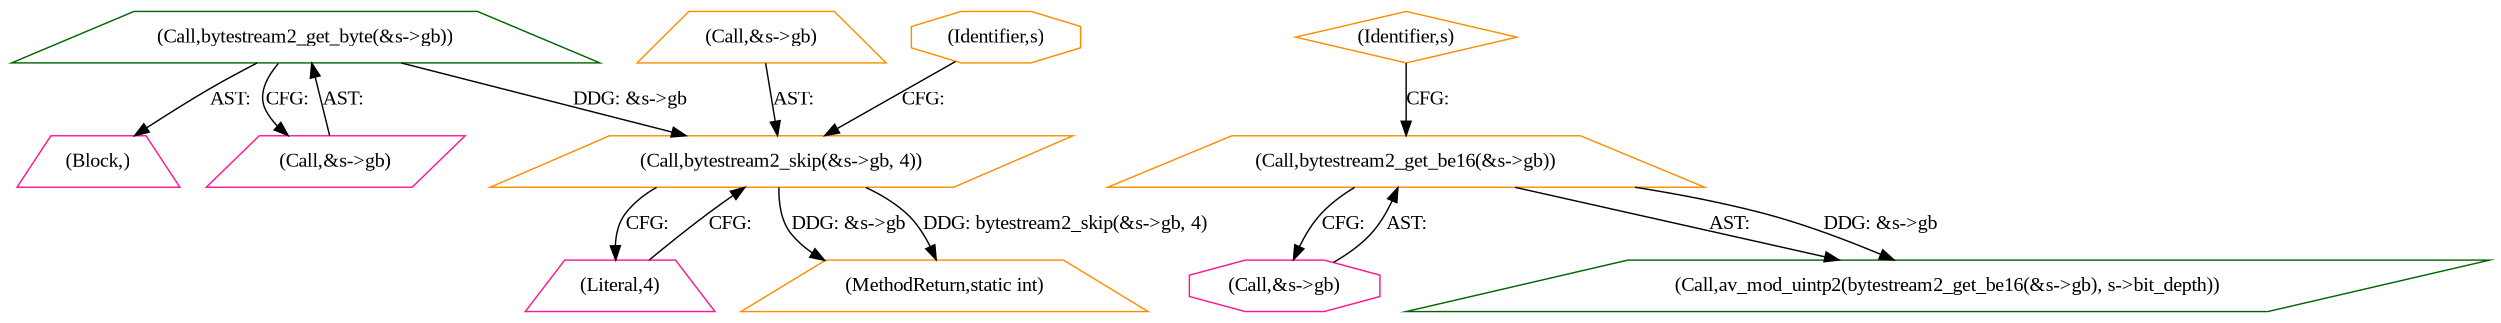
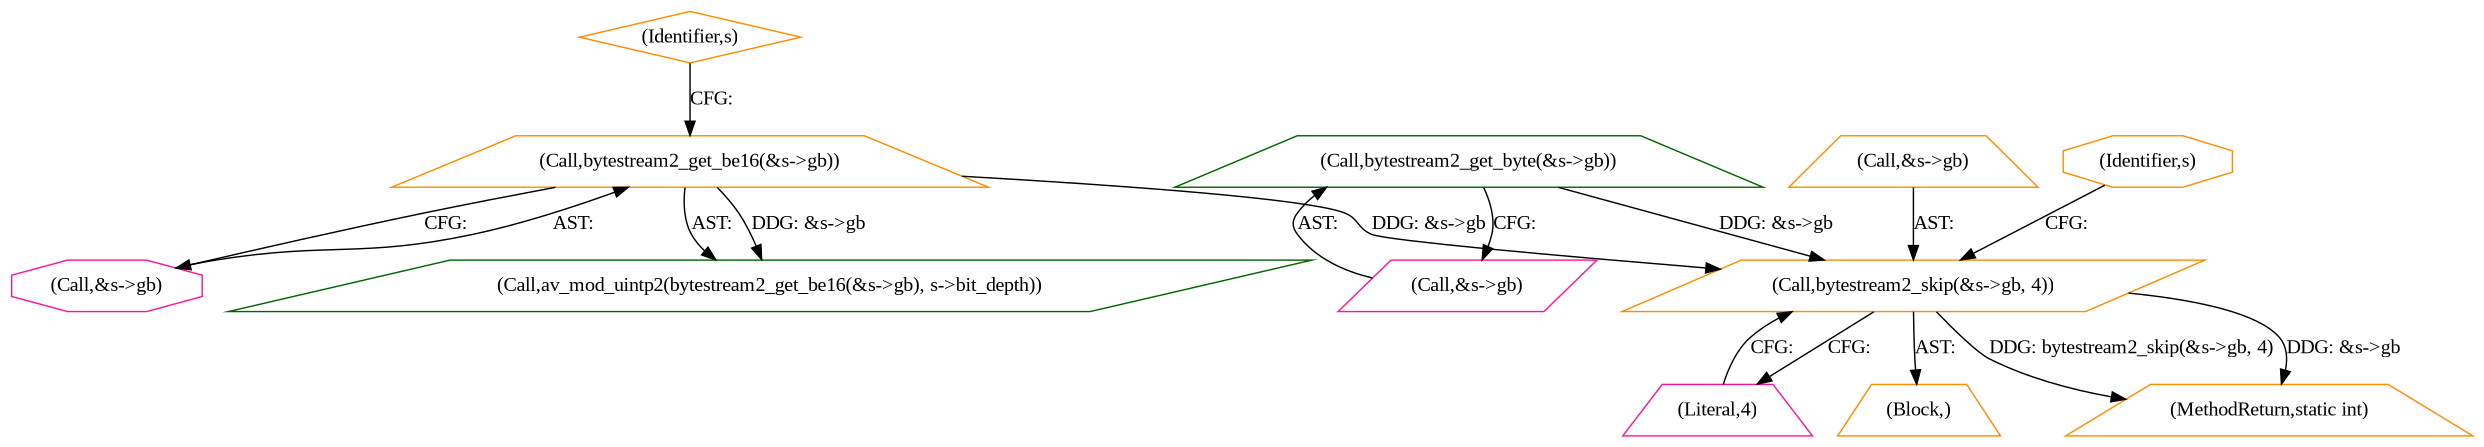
edge "(Call,bytestream2_get_byte(&s->gb))" -> "(Block,)": now "(Call,bytestream2_skip(&s->gb, 4))" -> "(Block,)"
node "(Block,)": color deeppink -> darkorange
edge "(Call,bytestream2_get_be16(&s->gb))" -> "(Call,bytestream2_skip(&s->gb, 4))": added, label "DDG: &s->gb"
